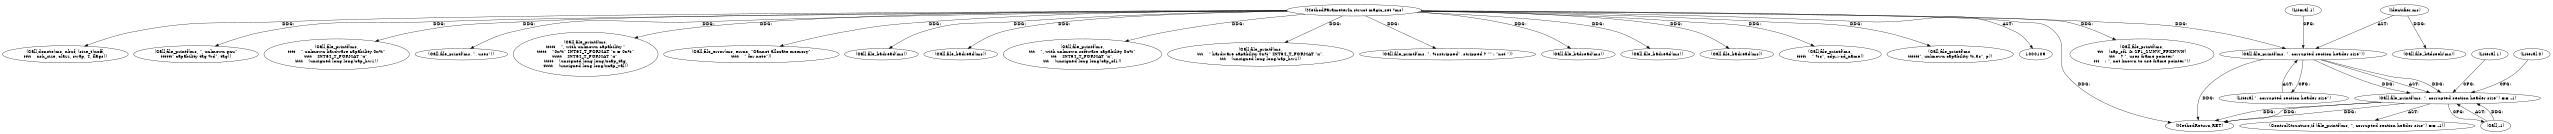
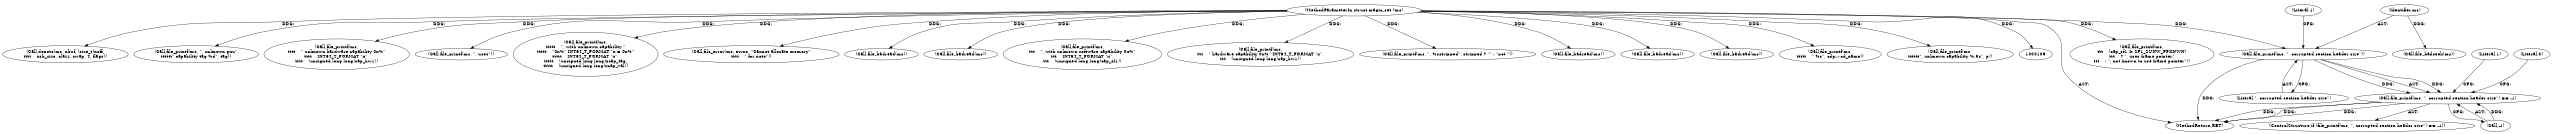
edge "(MethodParameterIn,struct magic_set *ms)" -> "1000109": label "AST: " -> "DDG: "
edge "(MethodParameterIn,struct magic_set *ms)" -> "(MethodReturn,RET)": label "DDG: " -> "AST: "
